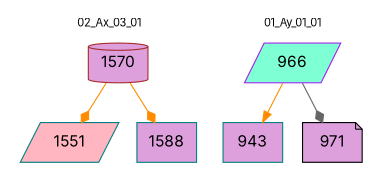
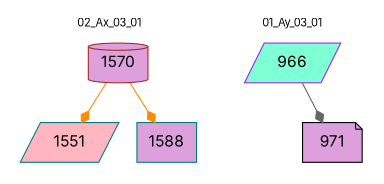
cluster "01_Ay_01_01": label "01_Ay_01_01" -> "01_Ay_03_01"
node "943": removed
